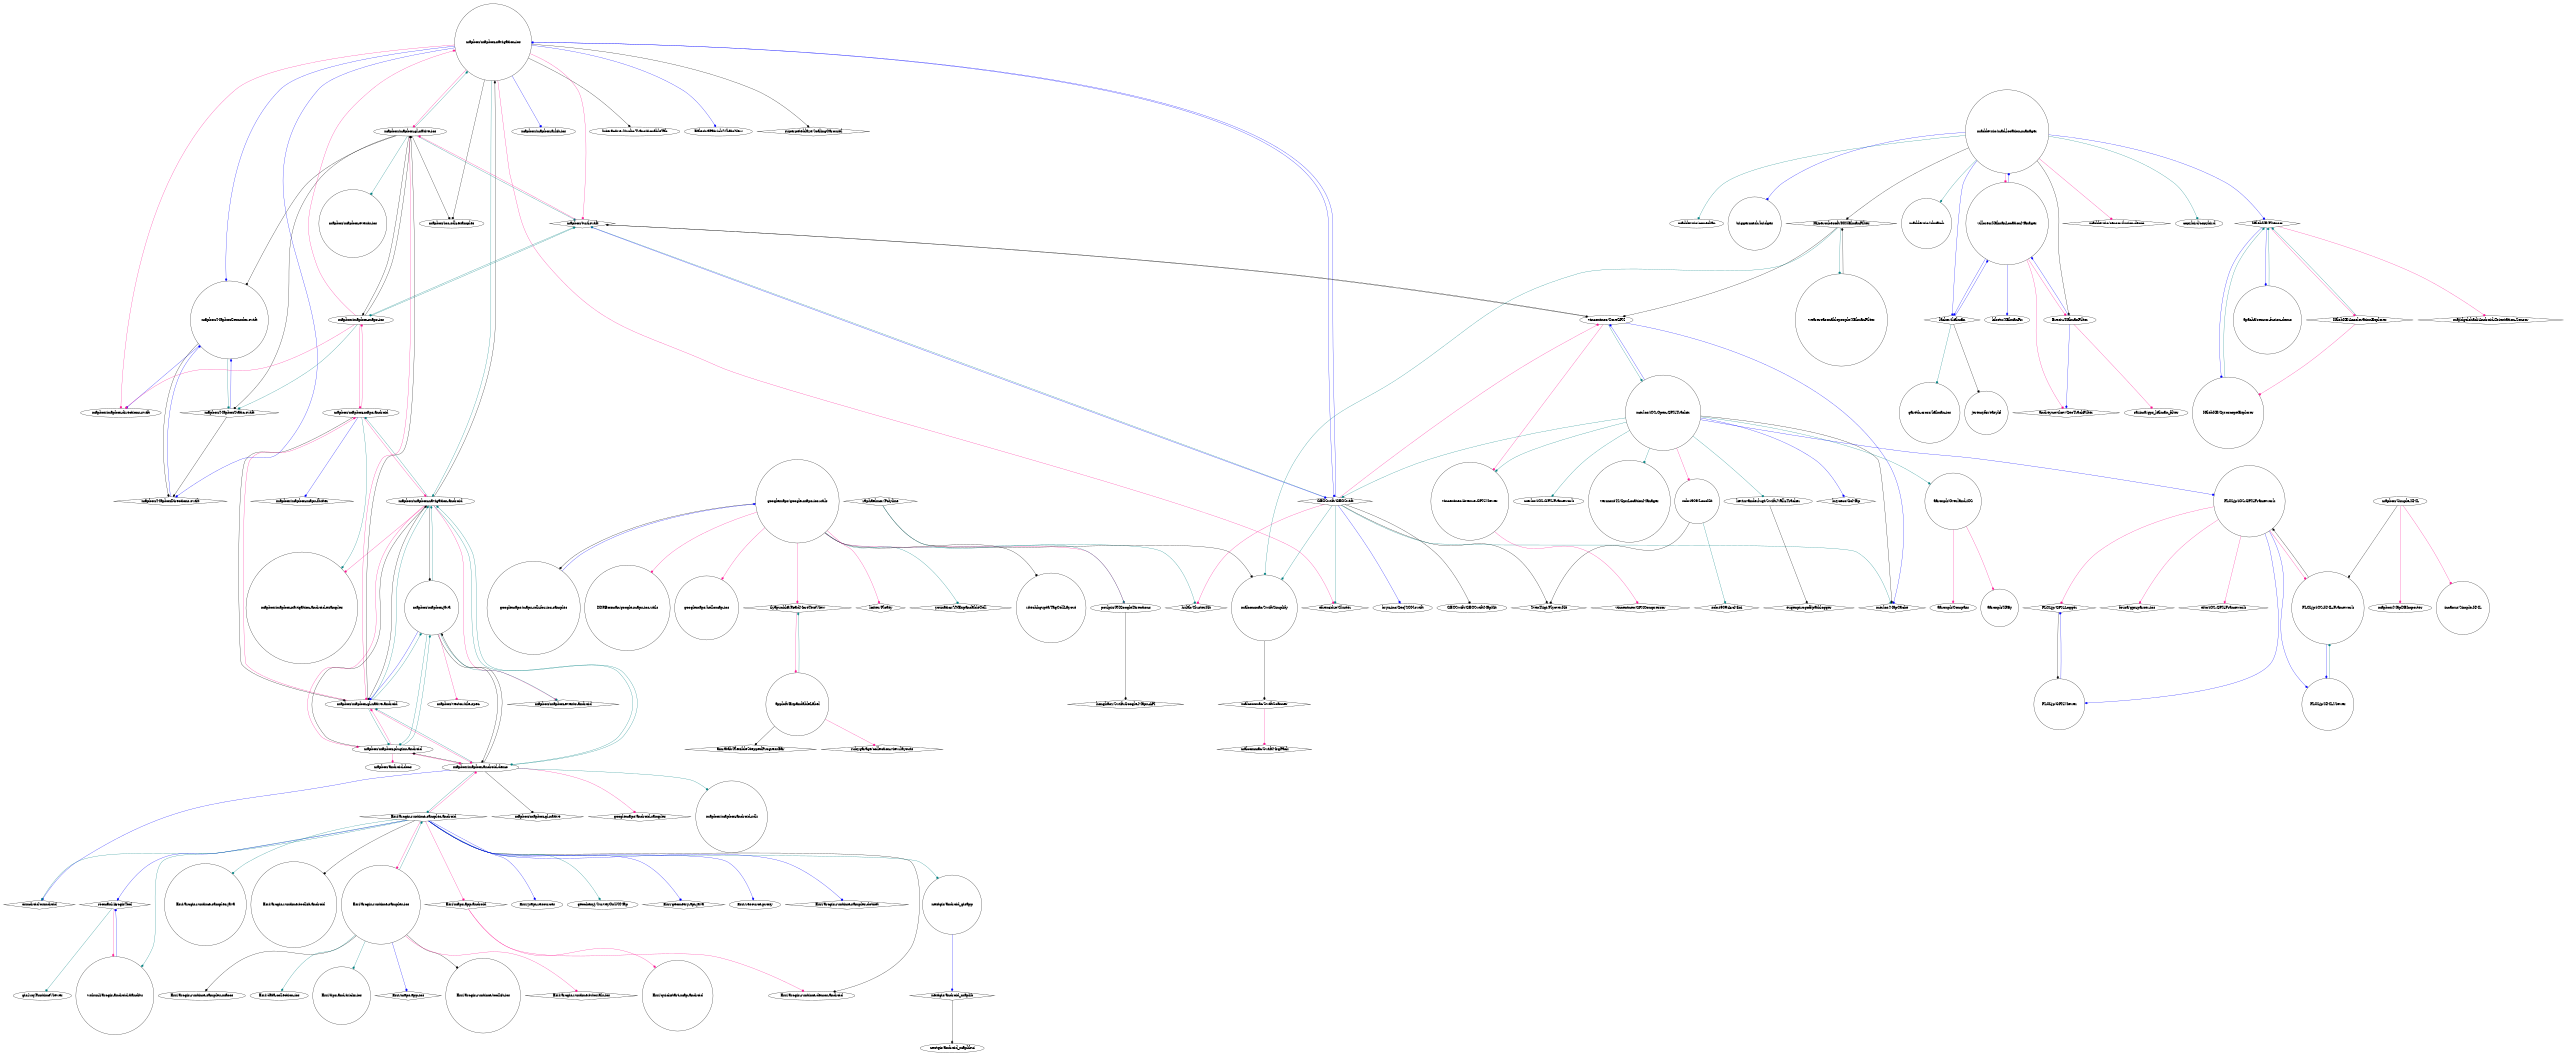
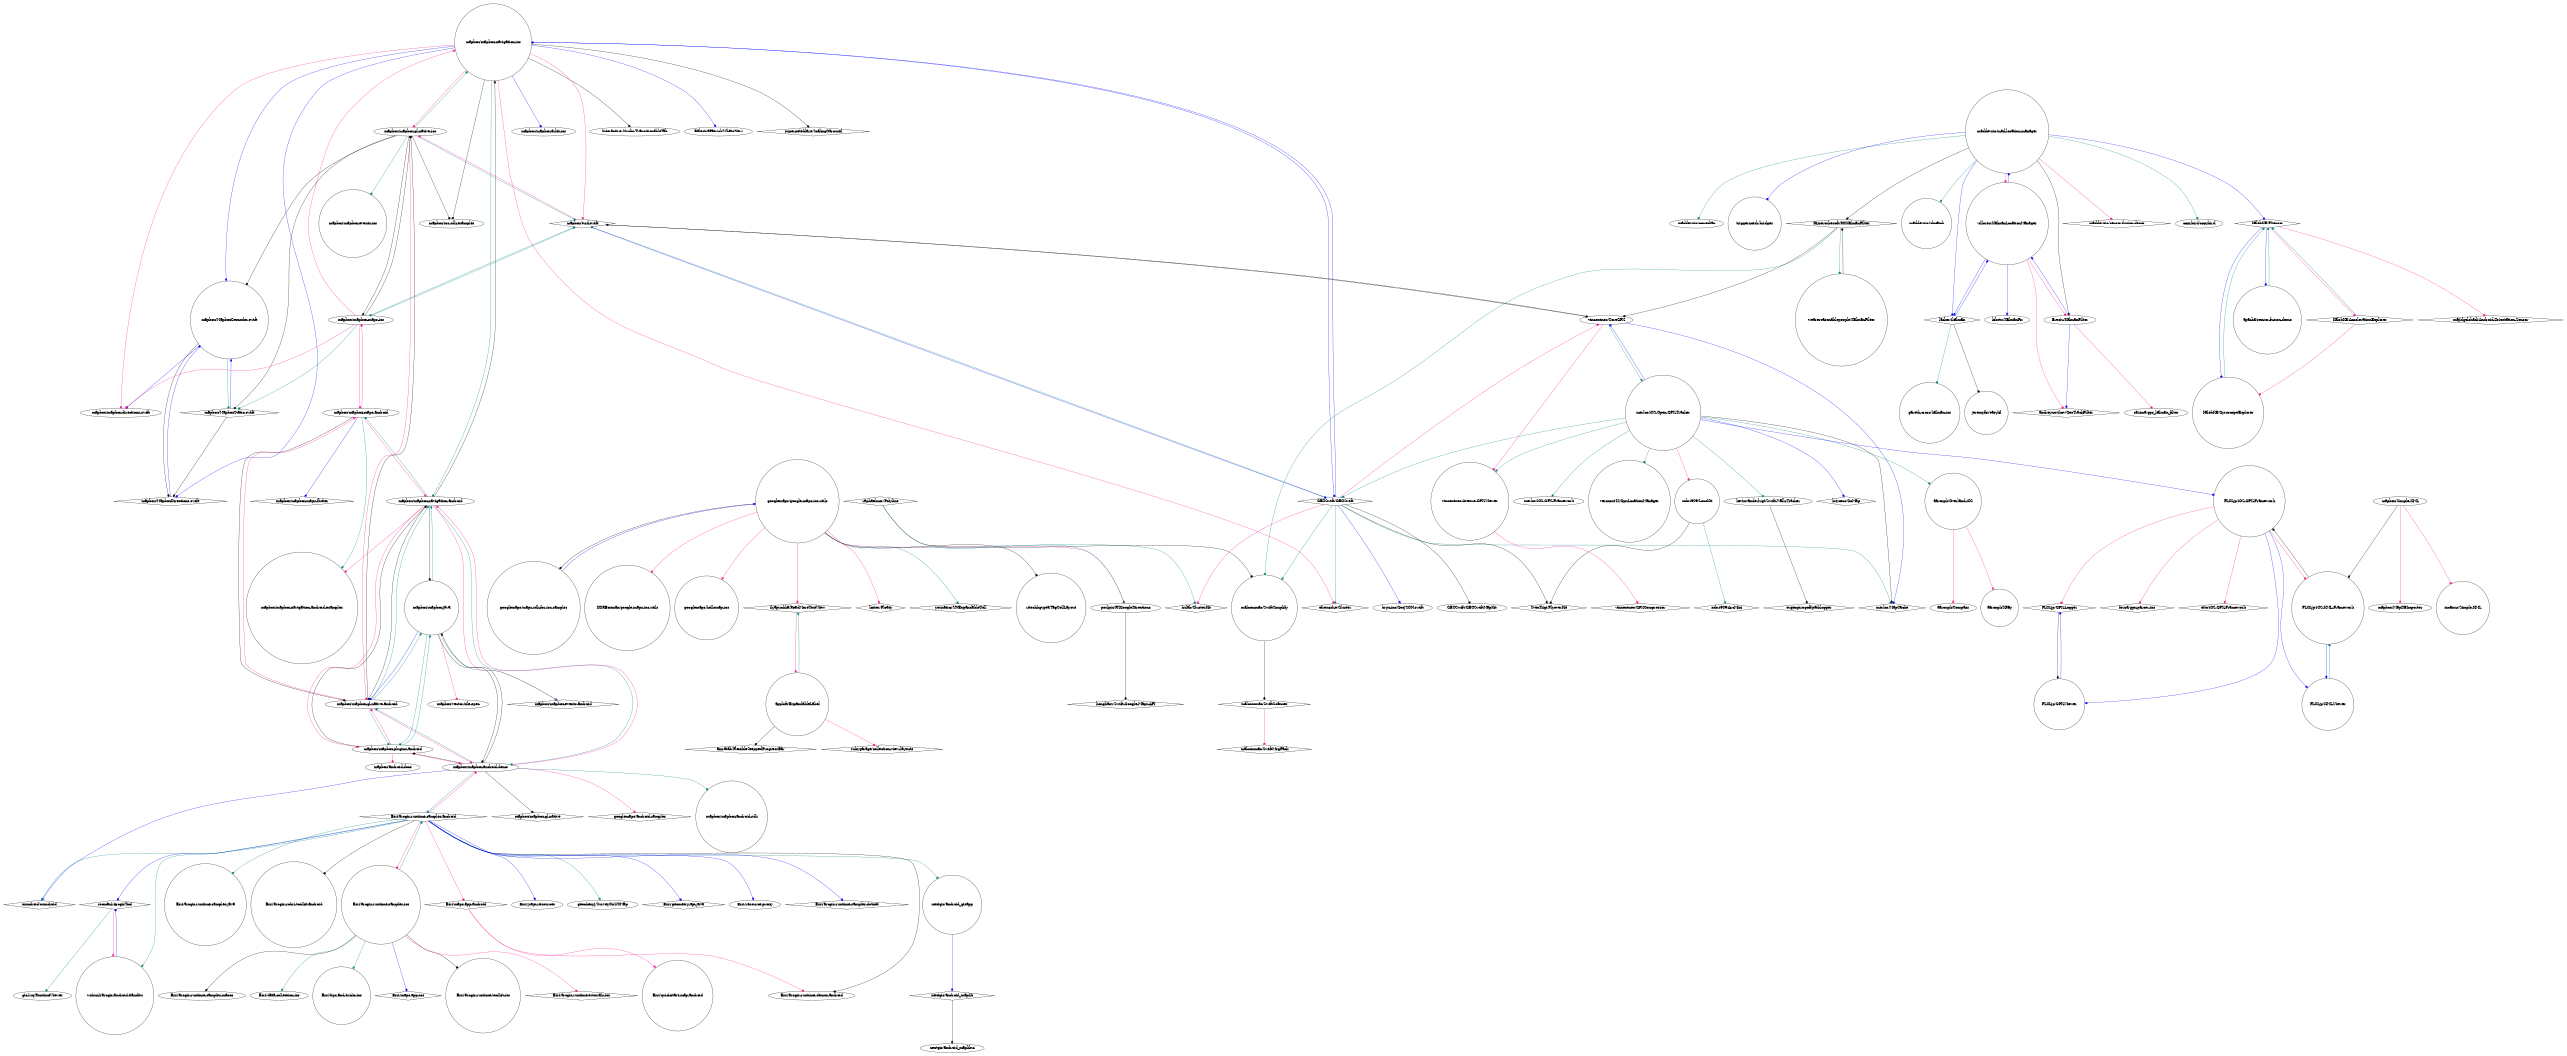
edge "mapbox/mapbox-android-demo" -> "mapbox/mapbox-navigation-android": color teal -> deeppink
node "Esri/arcgis-runtime-toolkit-android": label "Esri/arcgis-runtime-toolkit-android" -> "Esri/arcgis-sobri-toolkit-android"
